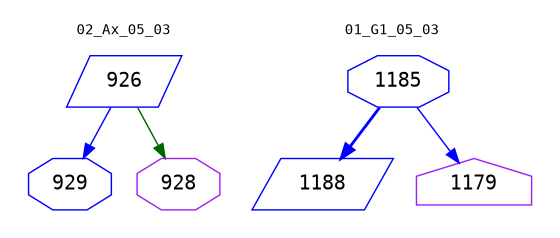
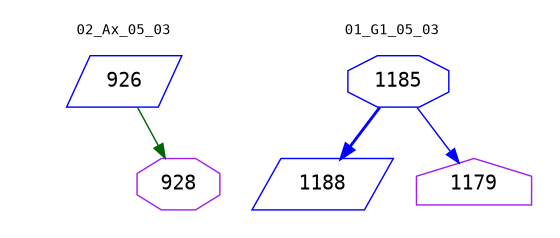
node "929": removed
